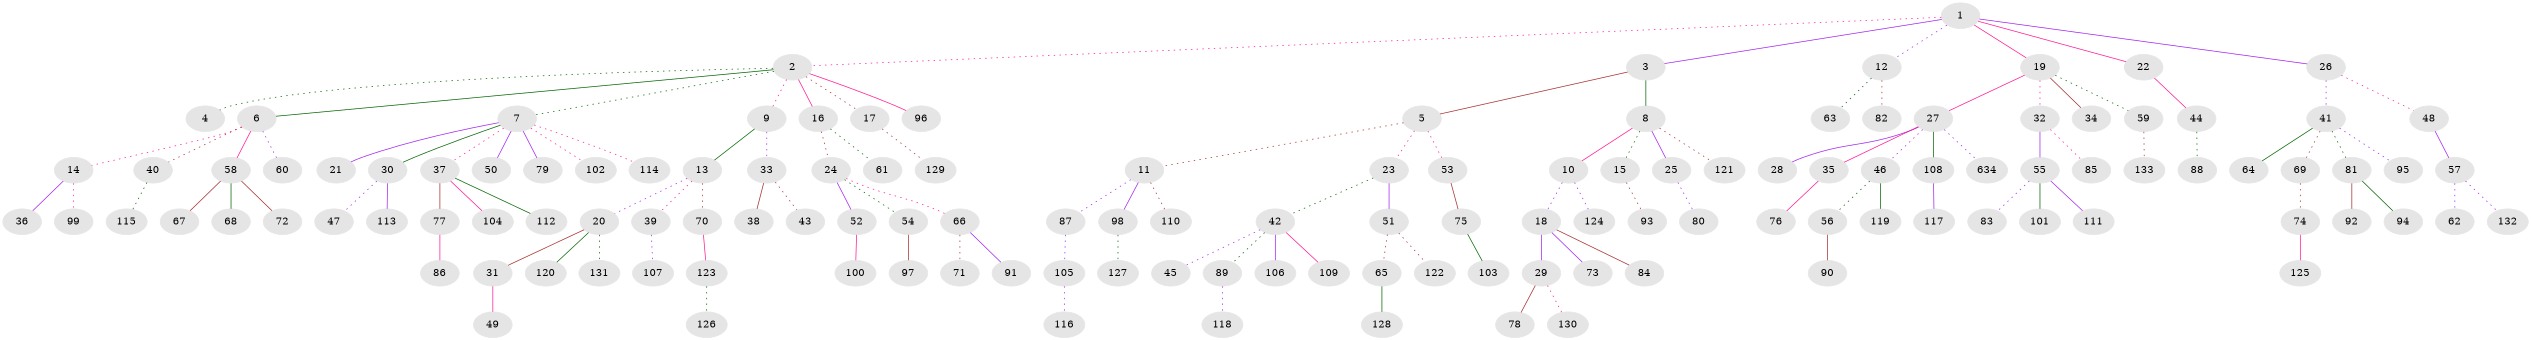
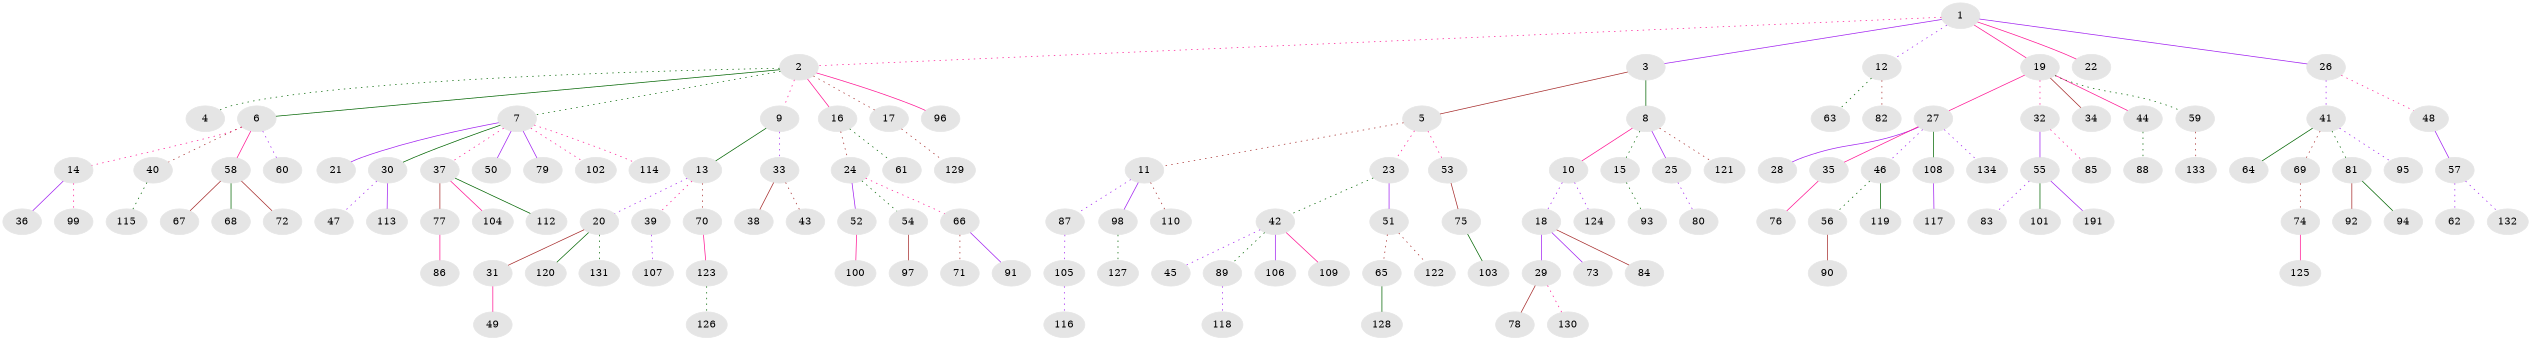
edge "22" -- "44": now "19" -- "44"
node "634": label "634" -> "134"
edge "15" -- "93": color brown -> darkgreen
node "111": label "111" -> "191"
